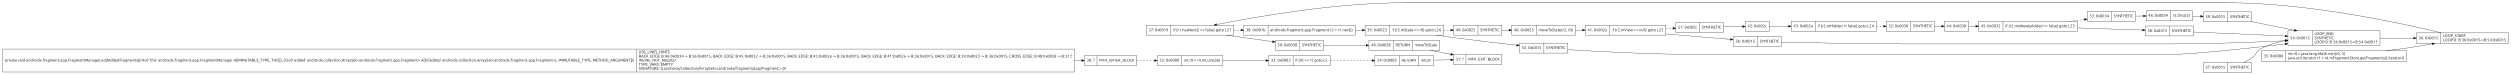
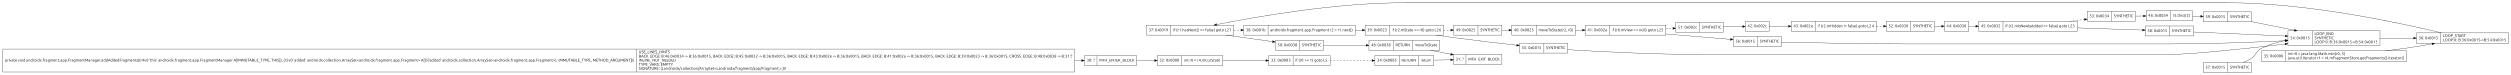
node "41: 0x002a": text "if (r2.mView == null) goto L25" -> "if (r6.mView == null) goto L25"
edge "30: ?" -> "32: 0x0000": style dashed -> solid
